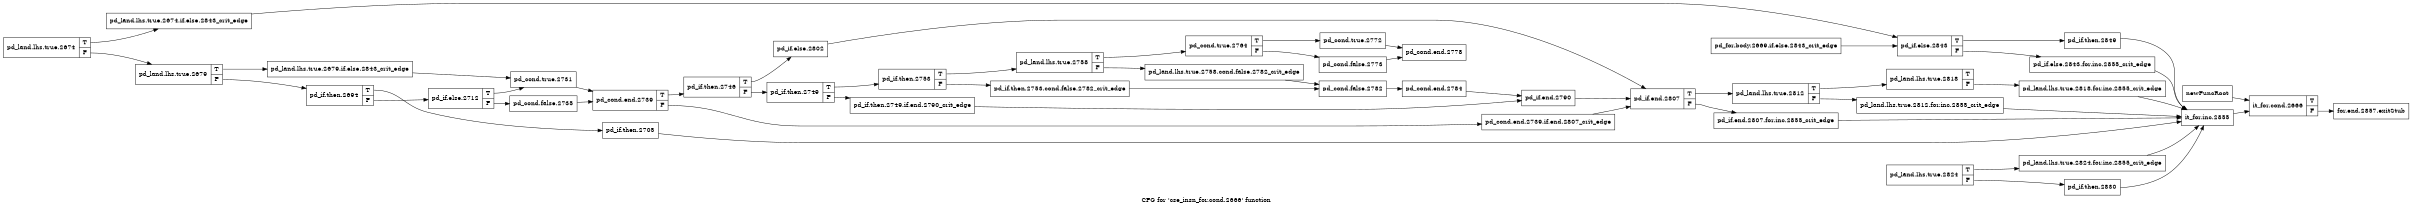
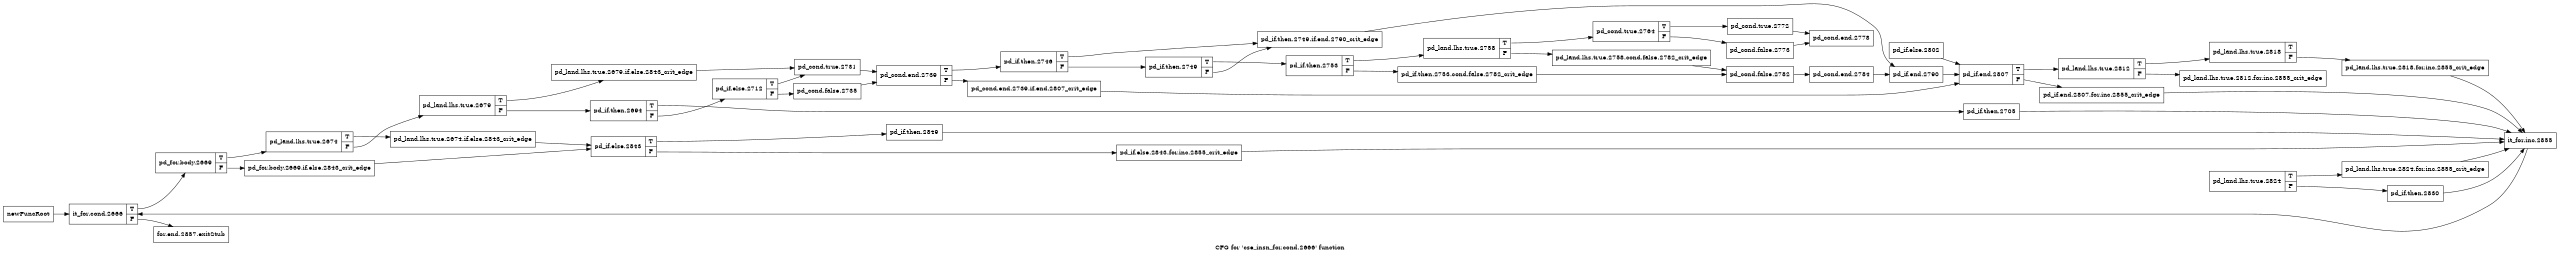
edge "pd_if.then.2746" -> "pd_if.else.2802": now "pd_if.then.2746" -> "pd_if.then.2749.if.end.2790_crit_edge"
edge "pd_land.lhs.true.2812.for.inc.2855_crit_edge" -> "it_for.inc.2855": removed
node "pd_for.body.2669": added
